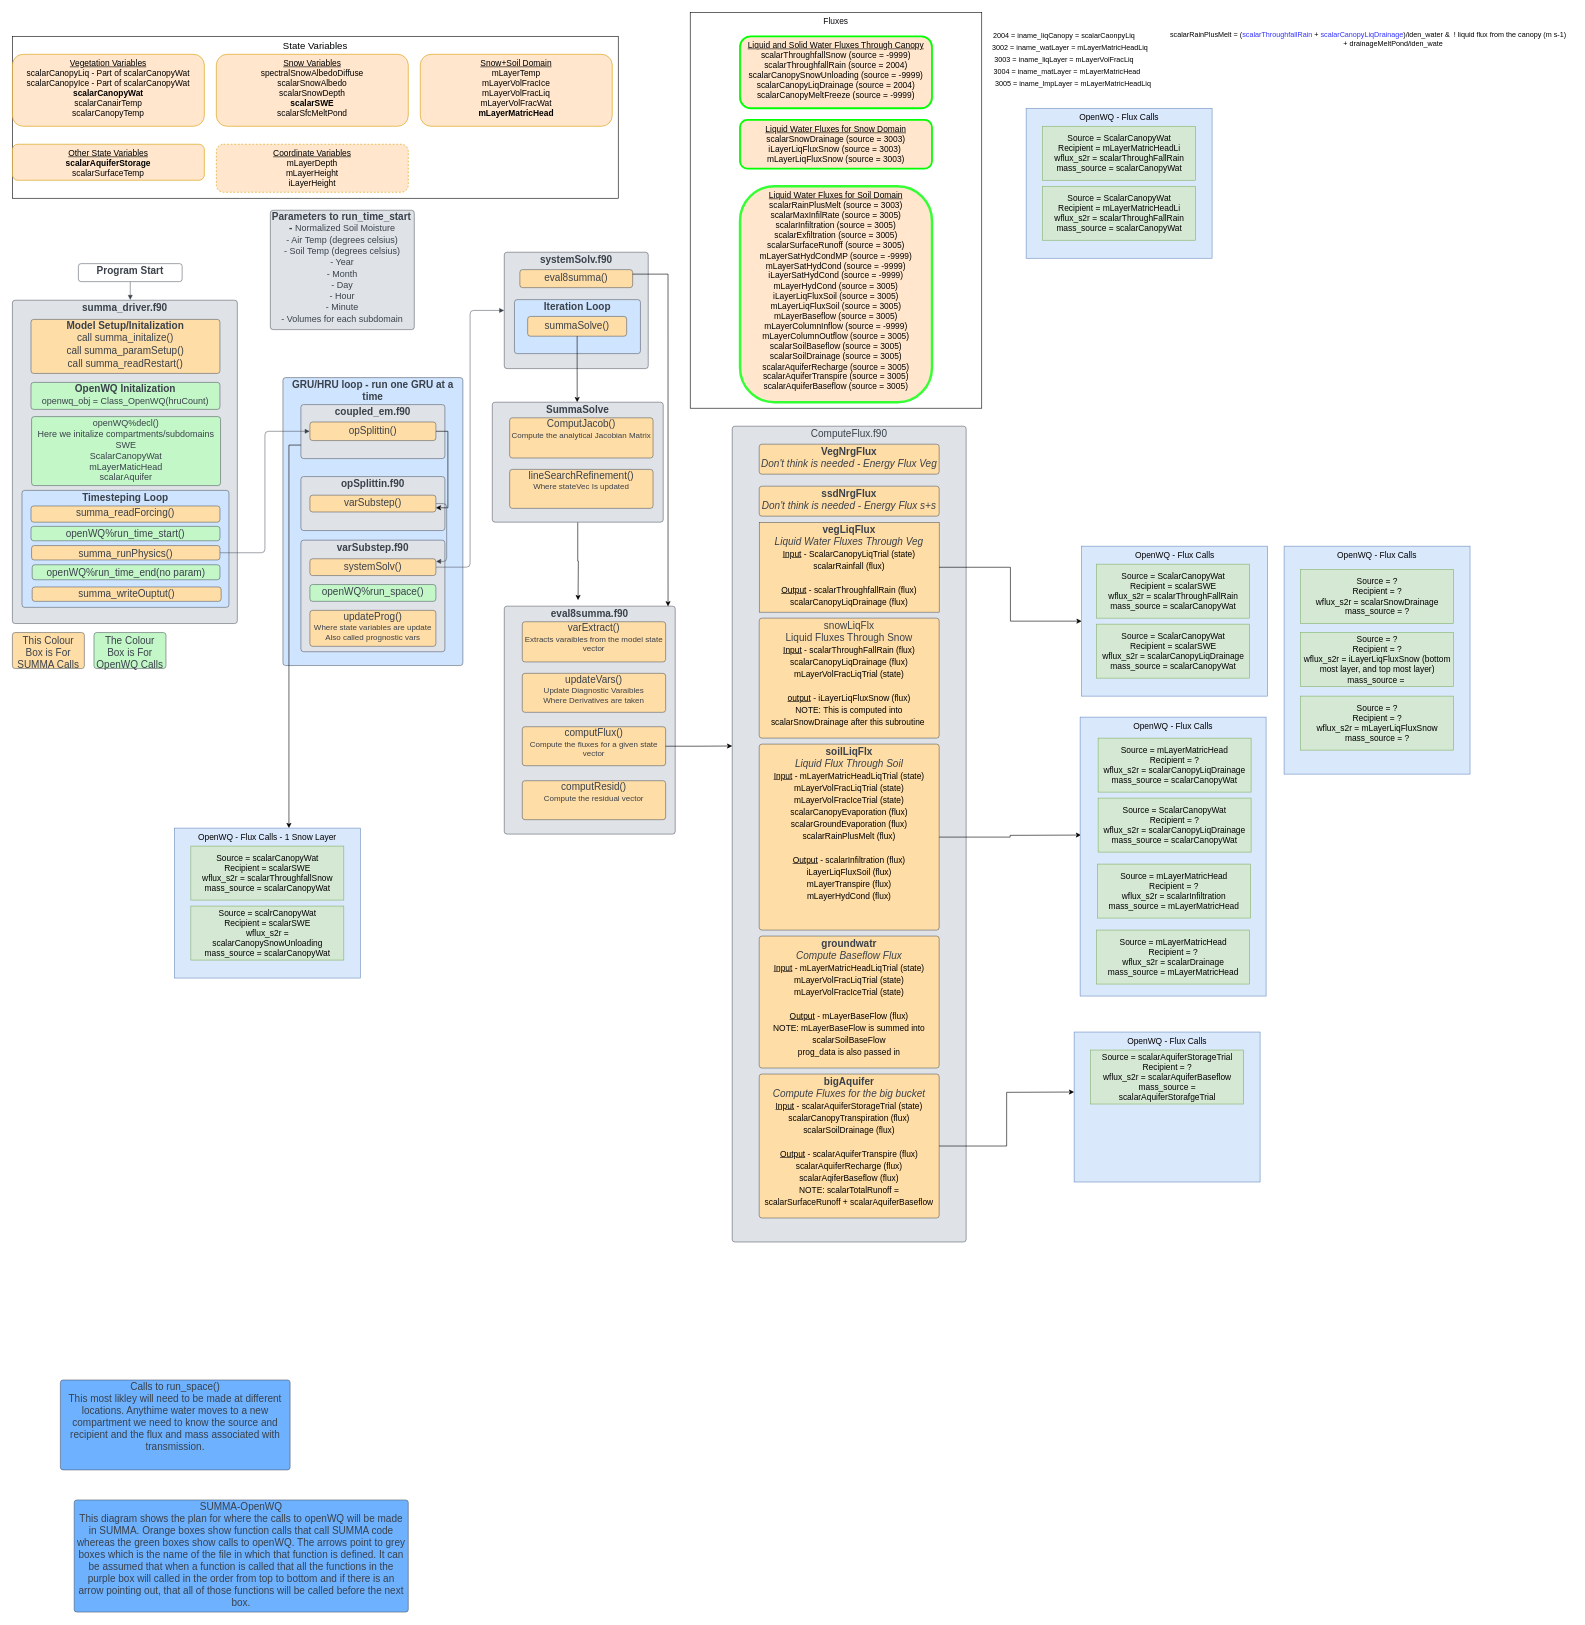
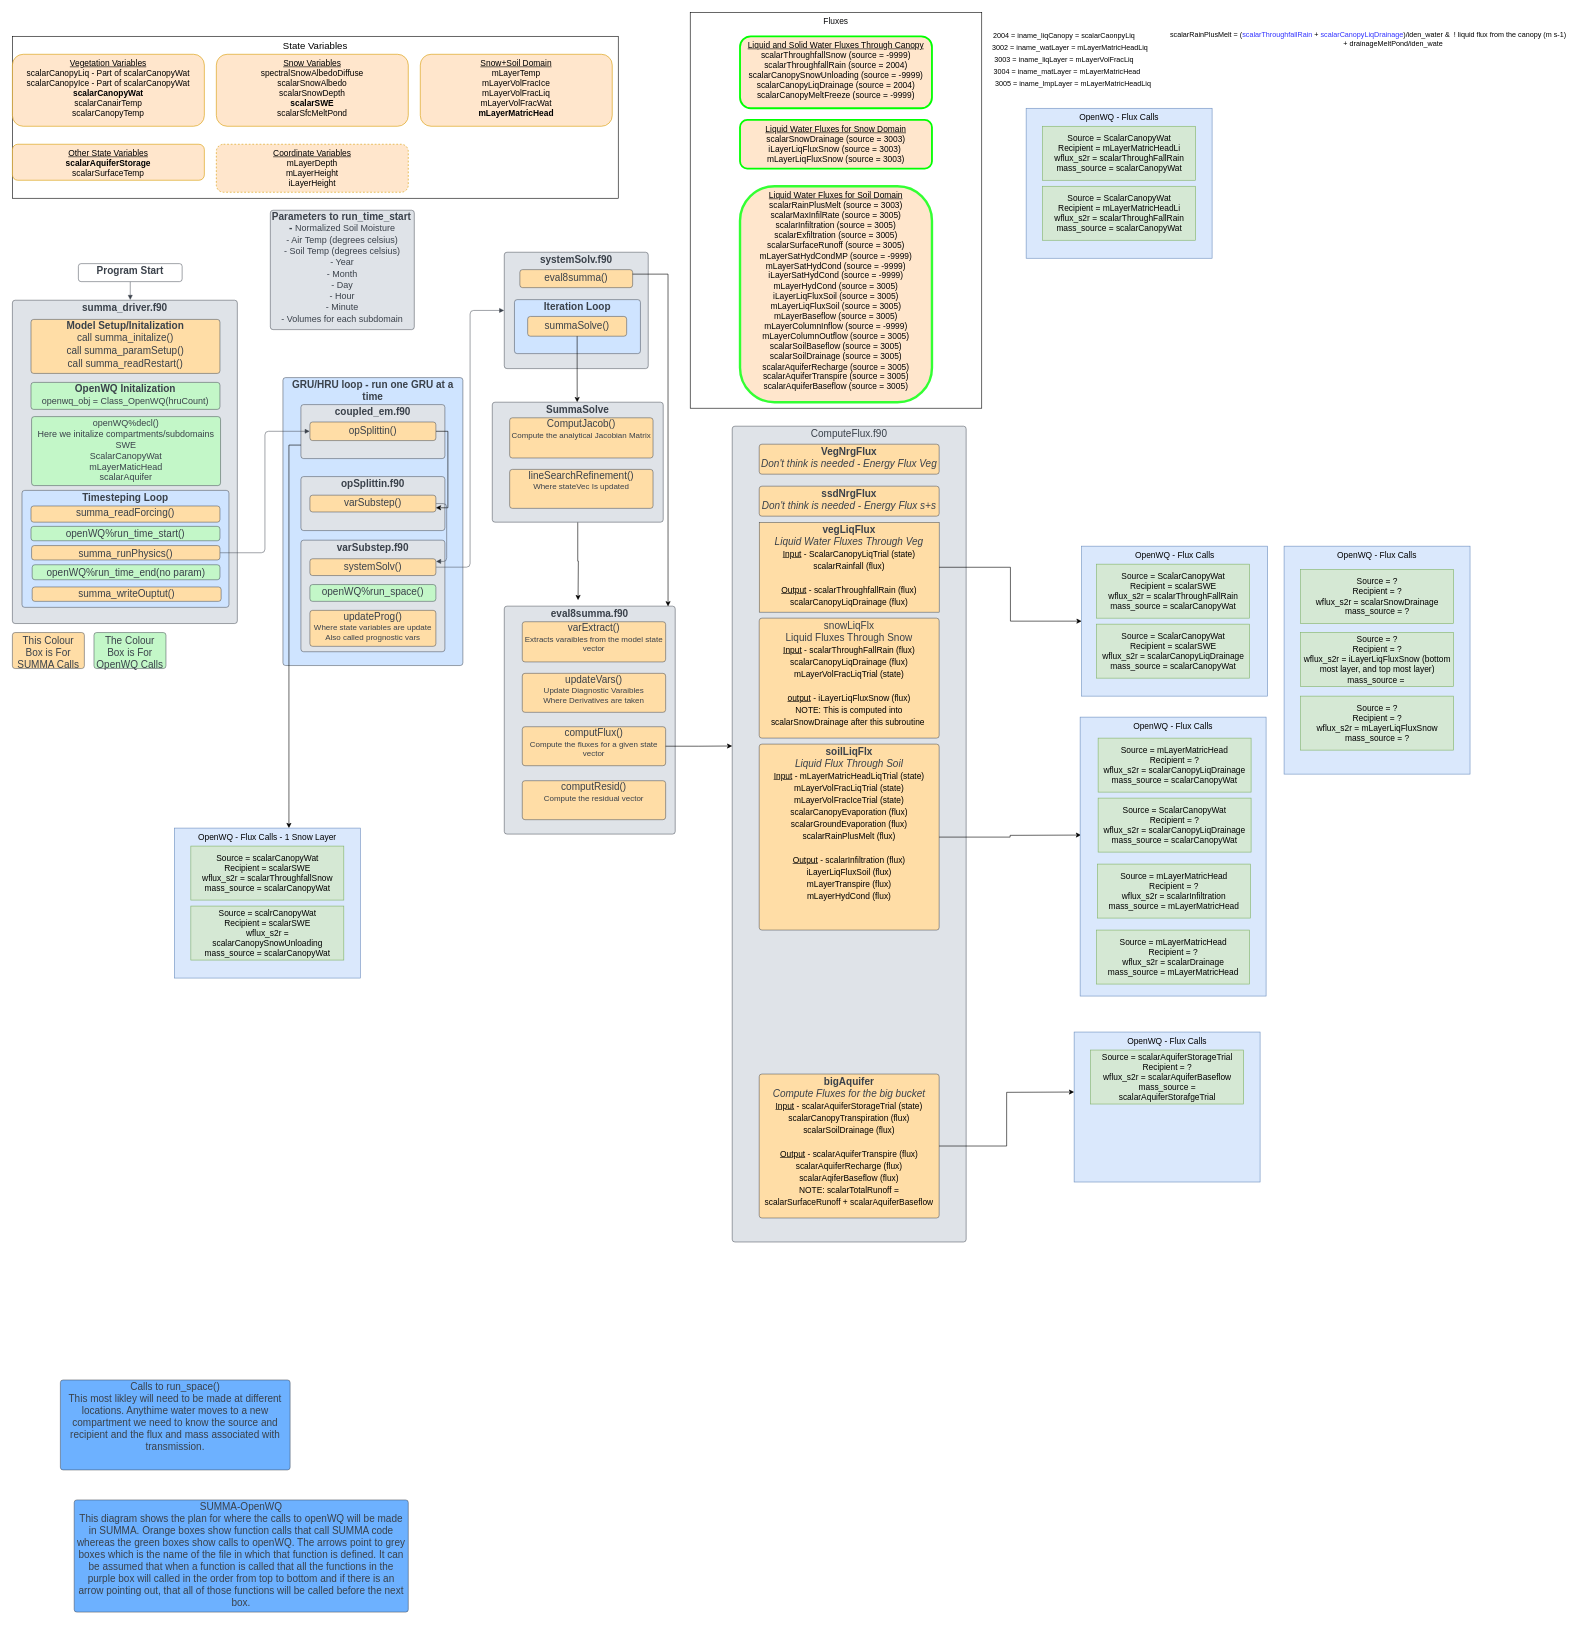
node "groundwatr Compute Baseflow Flux Input - mLayerMatricHeadLiqTrial (state) mLayerVolFracLiqTrial (state) mLayerVolFracIceTrial (state) Output - mLayerBaseFlow (flux) NOTE: mLayerBaseFlow is summed into scalarSoilBaseFlow prog_data is also passed in": removed
